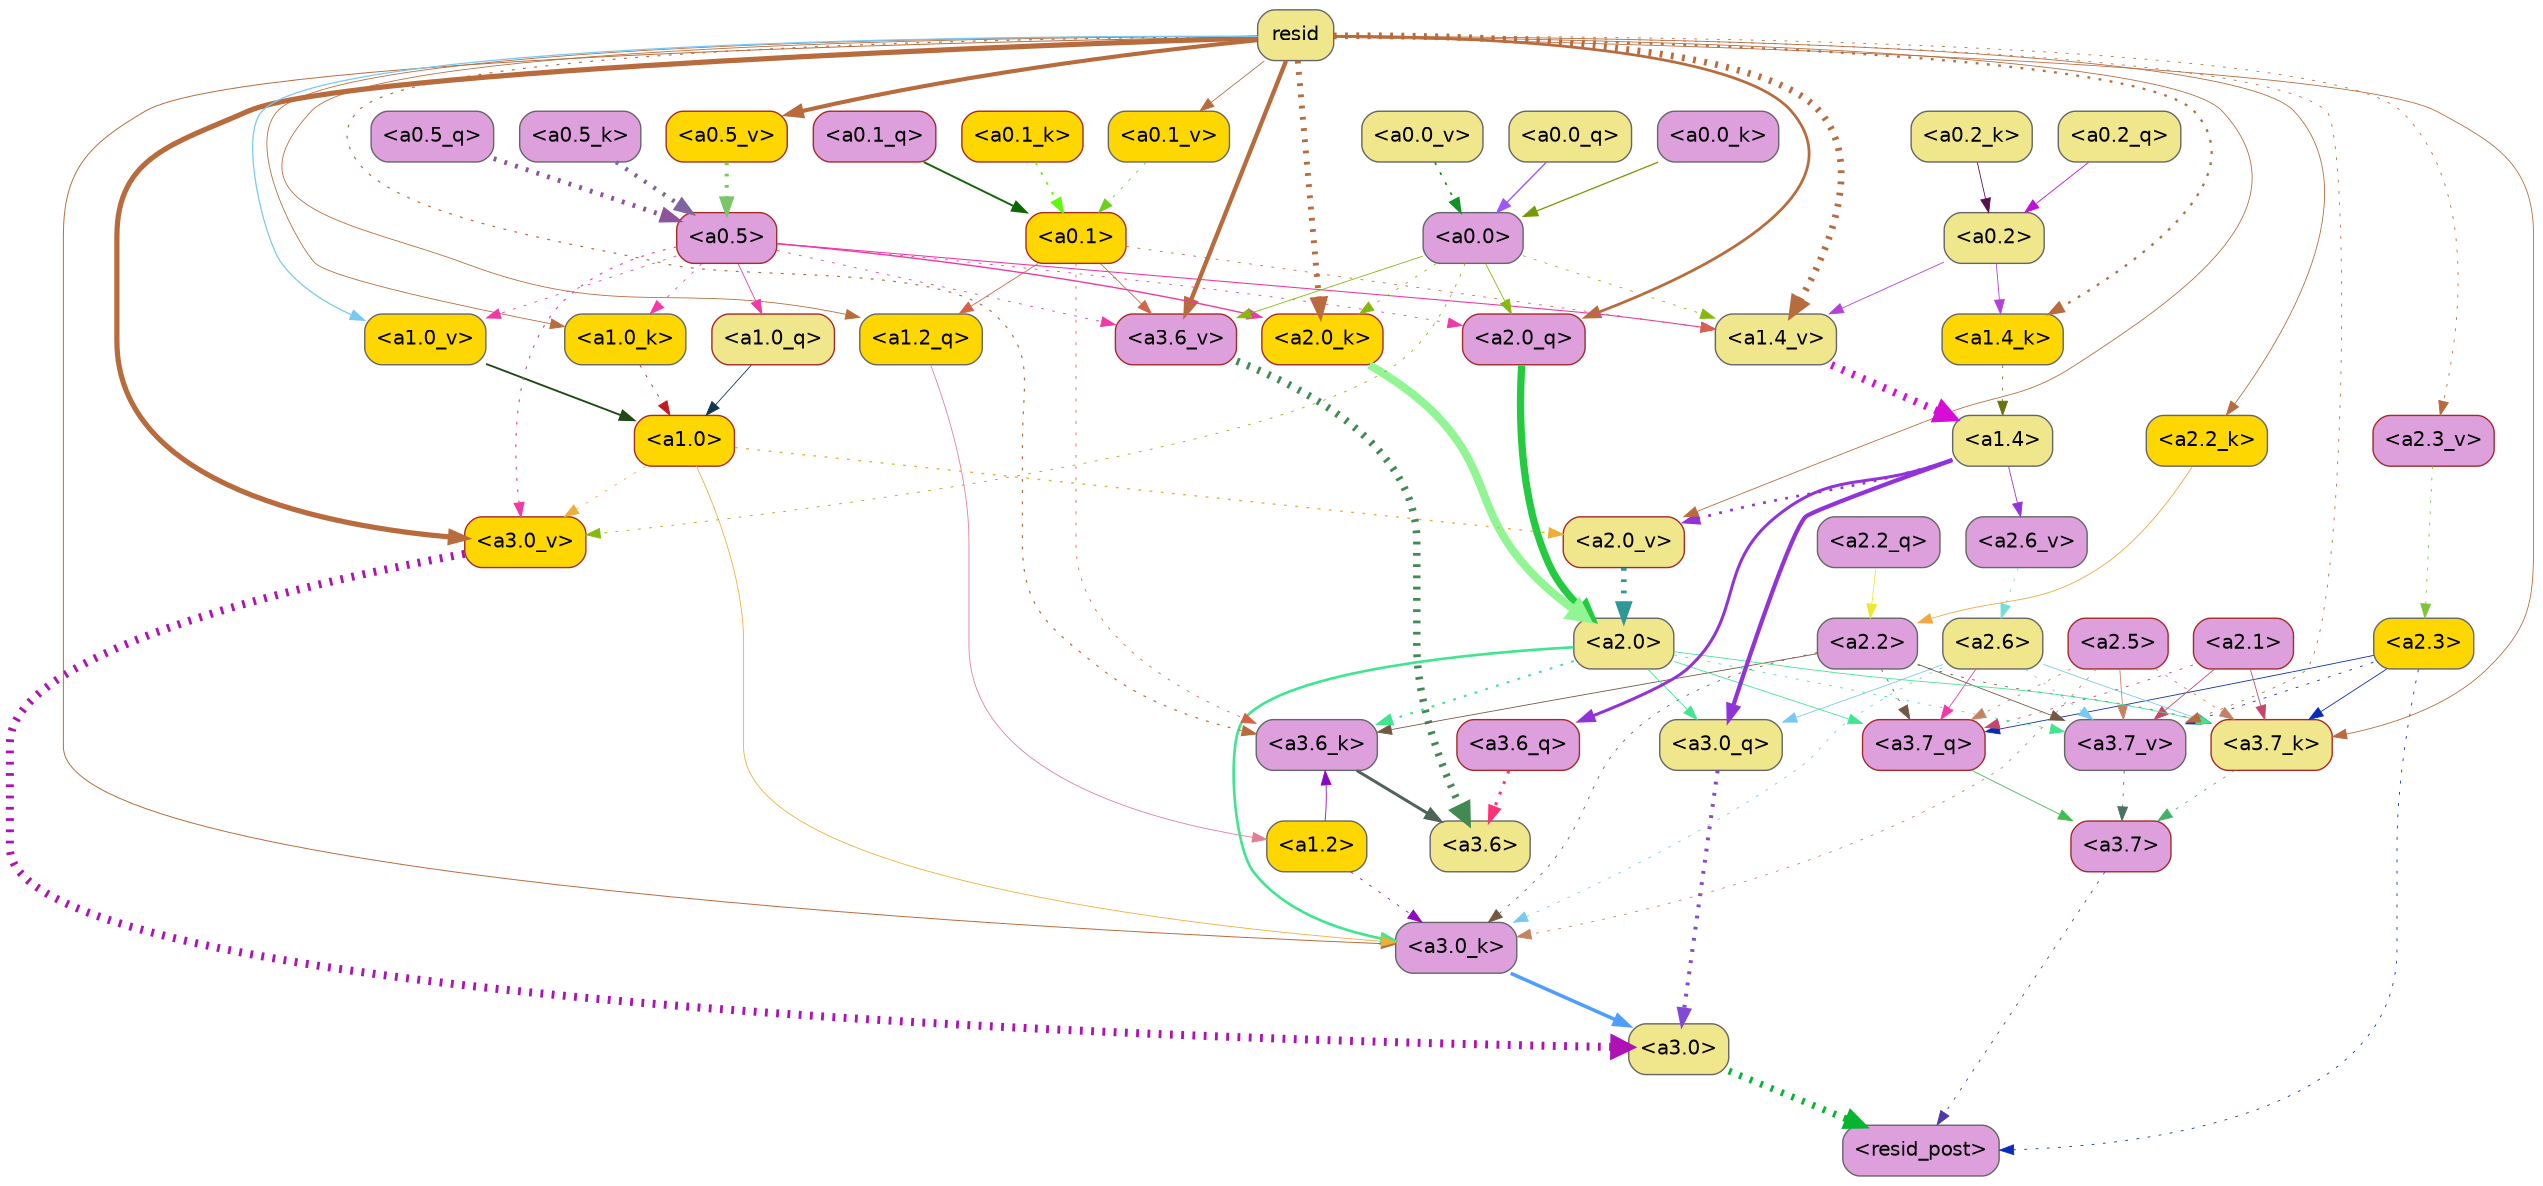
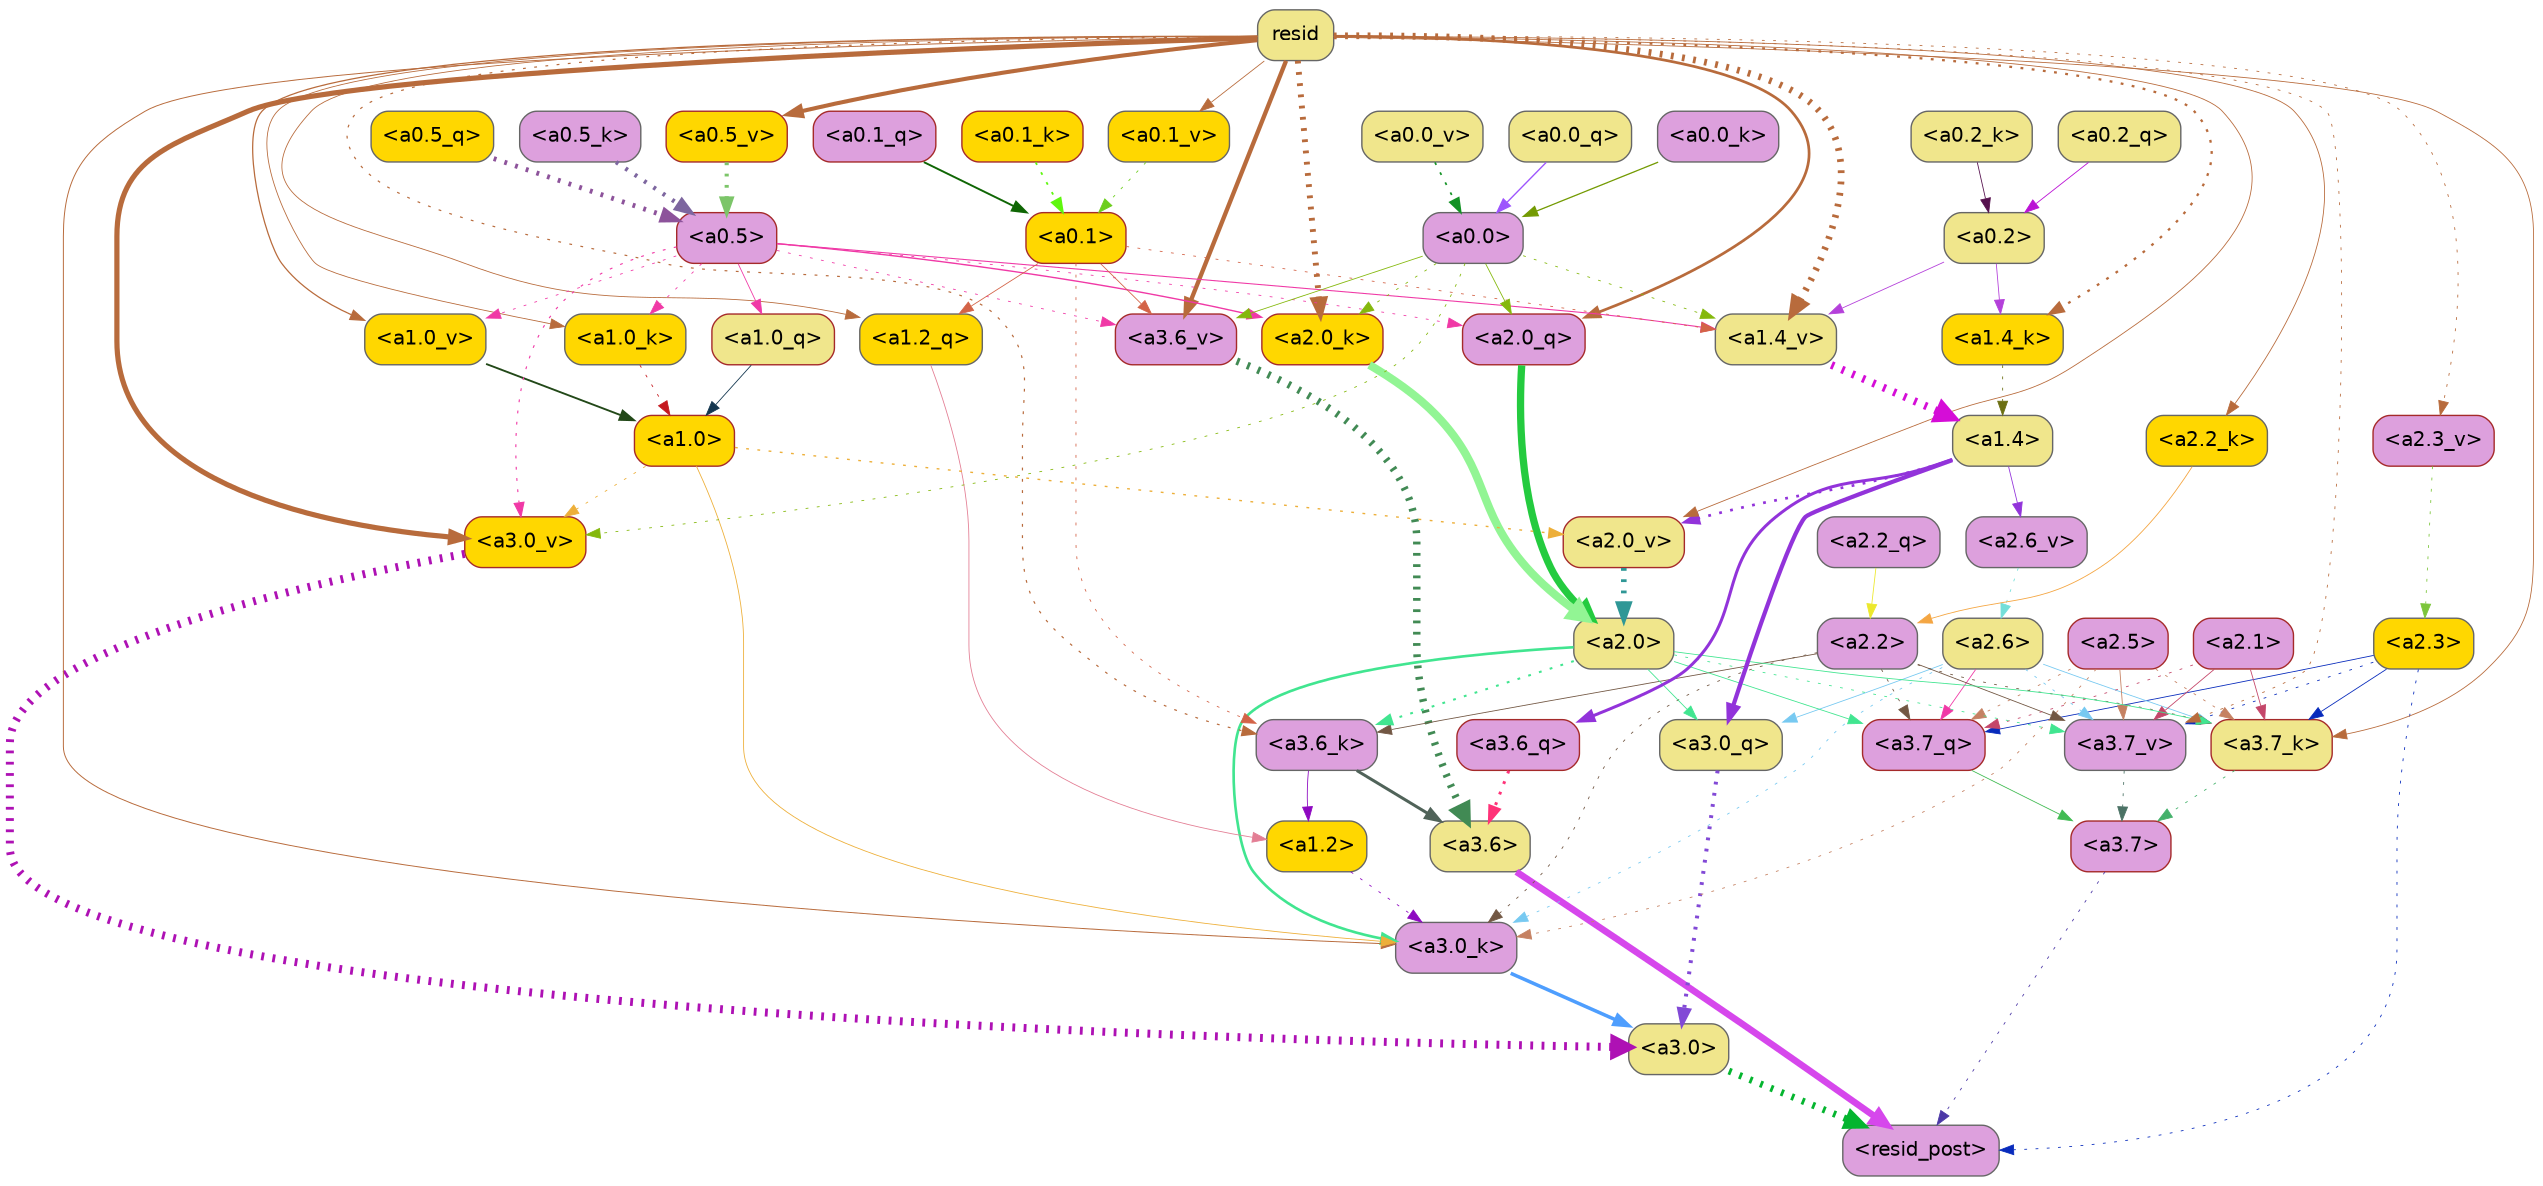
edge "resid" -> "<a1.0_v>": color #77c9f1 -> #b86b3c
node "<a0.5_q>": fillcolor plum -> gold
edge "<a1.2>" -> "<a3.6_k>": reversed
edge "<a3.6>" -> "<resid_post>": added
